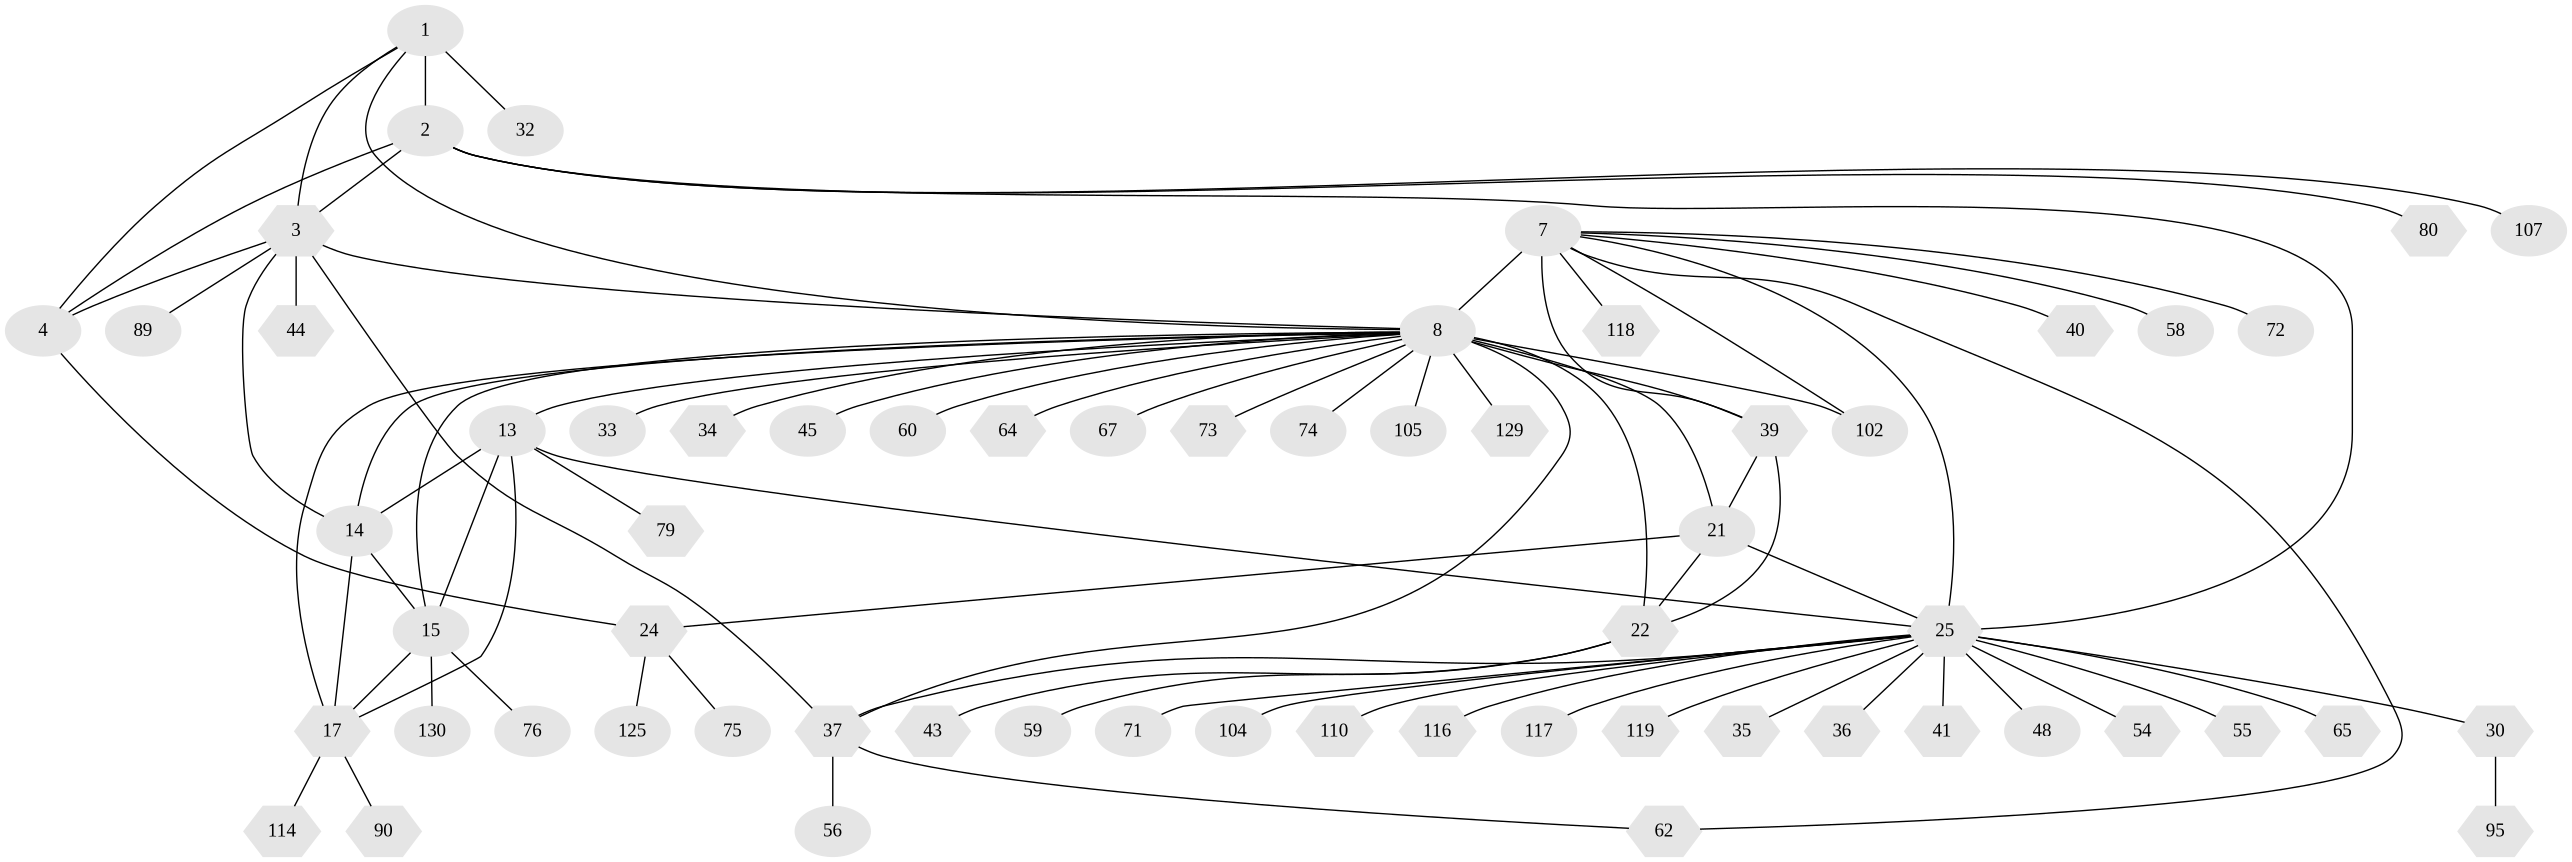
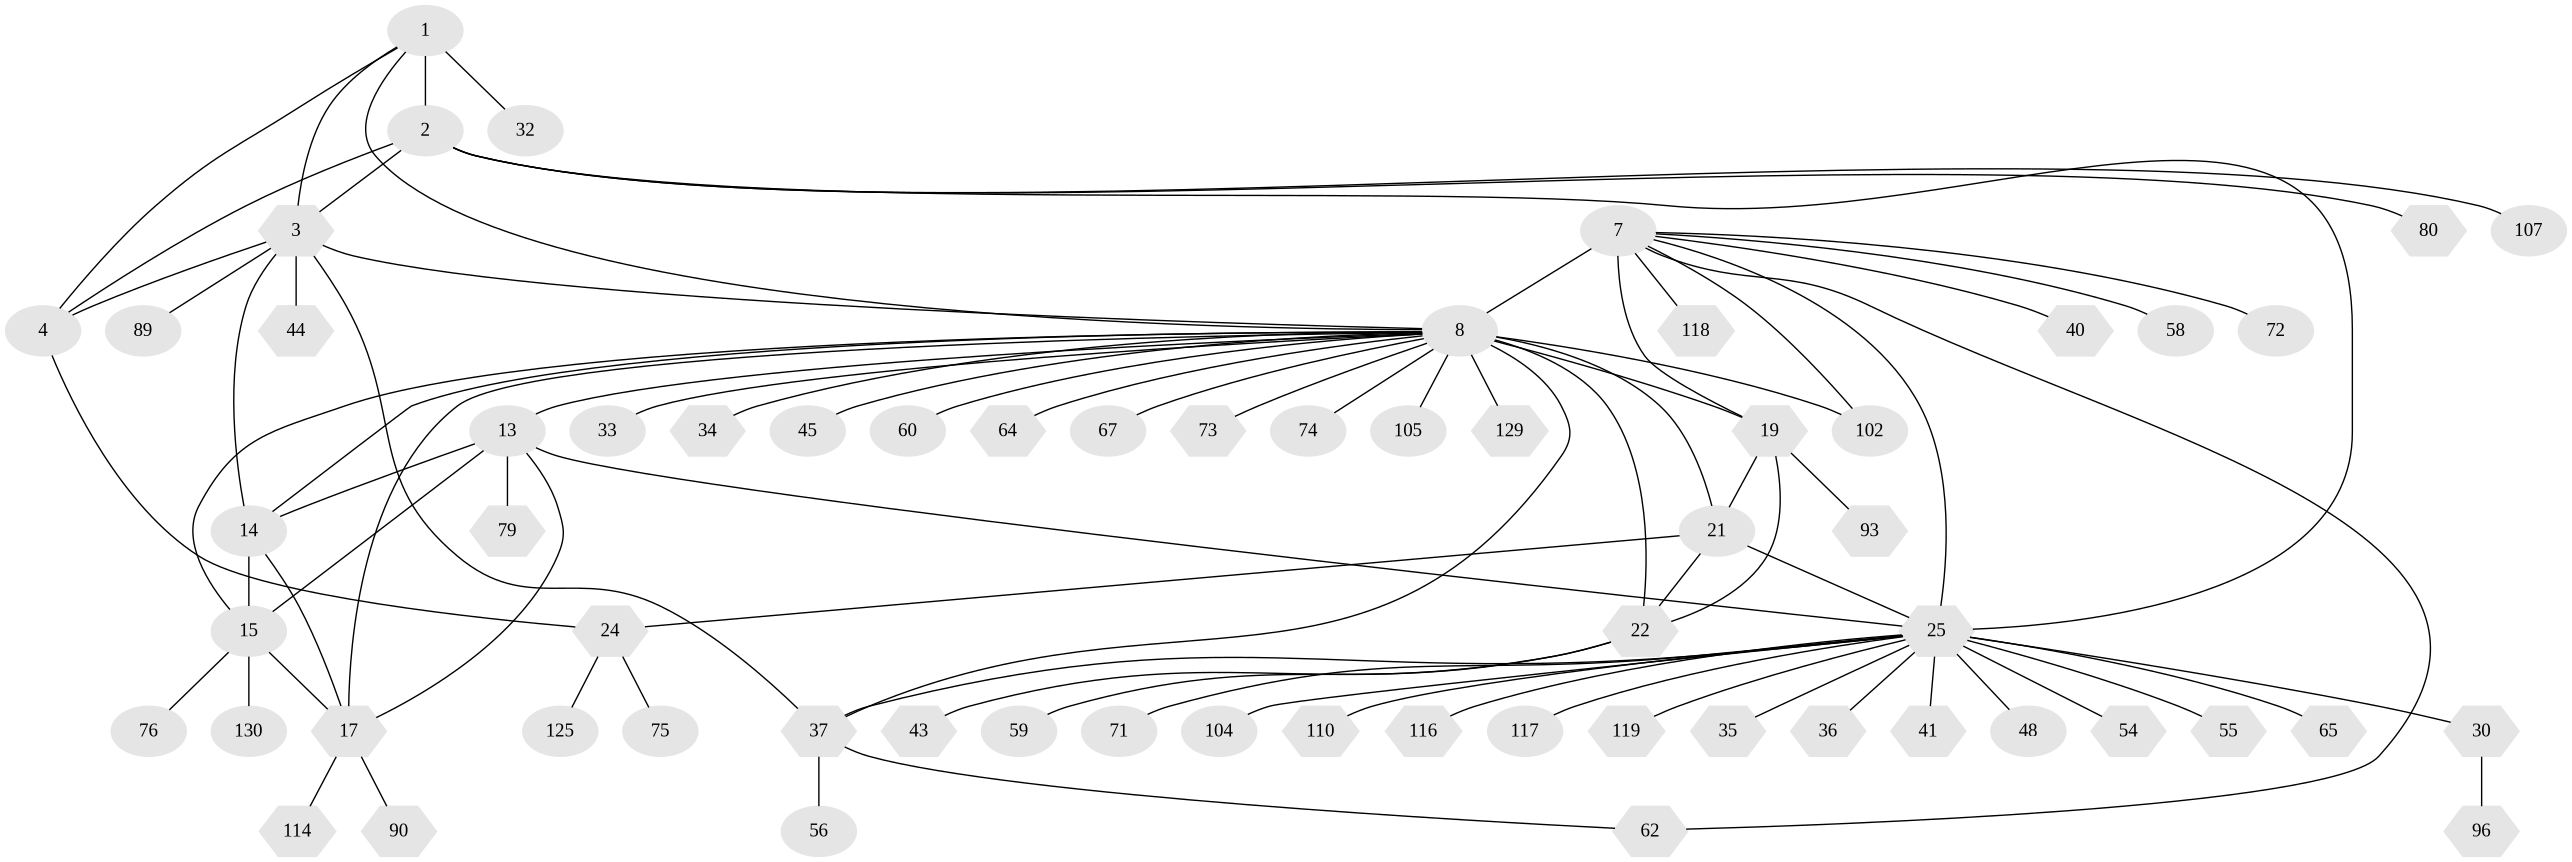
node "39": label "39" -> "19"
node "93": added
node "95": label "95" -> "96"
